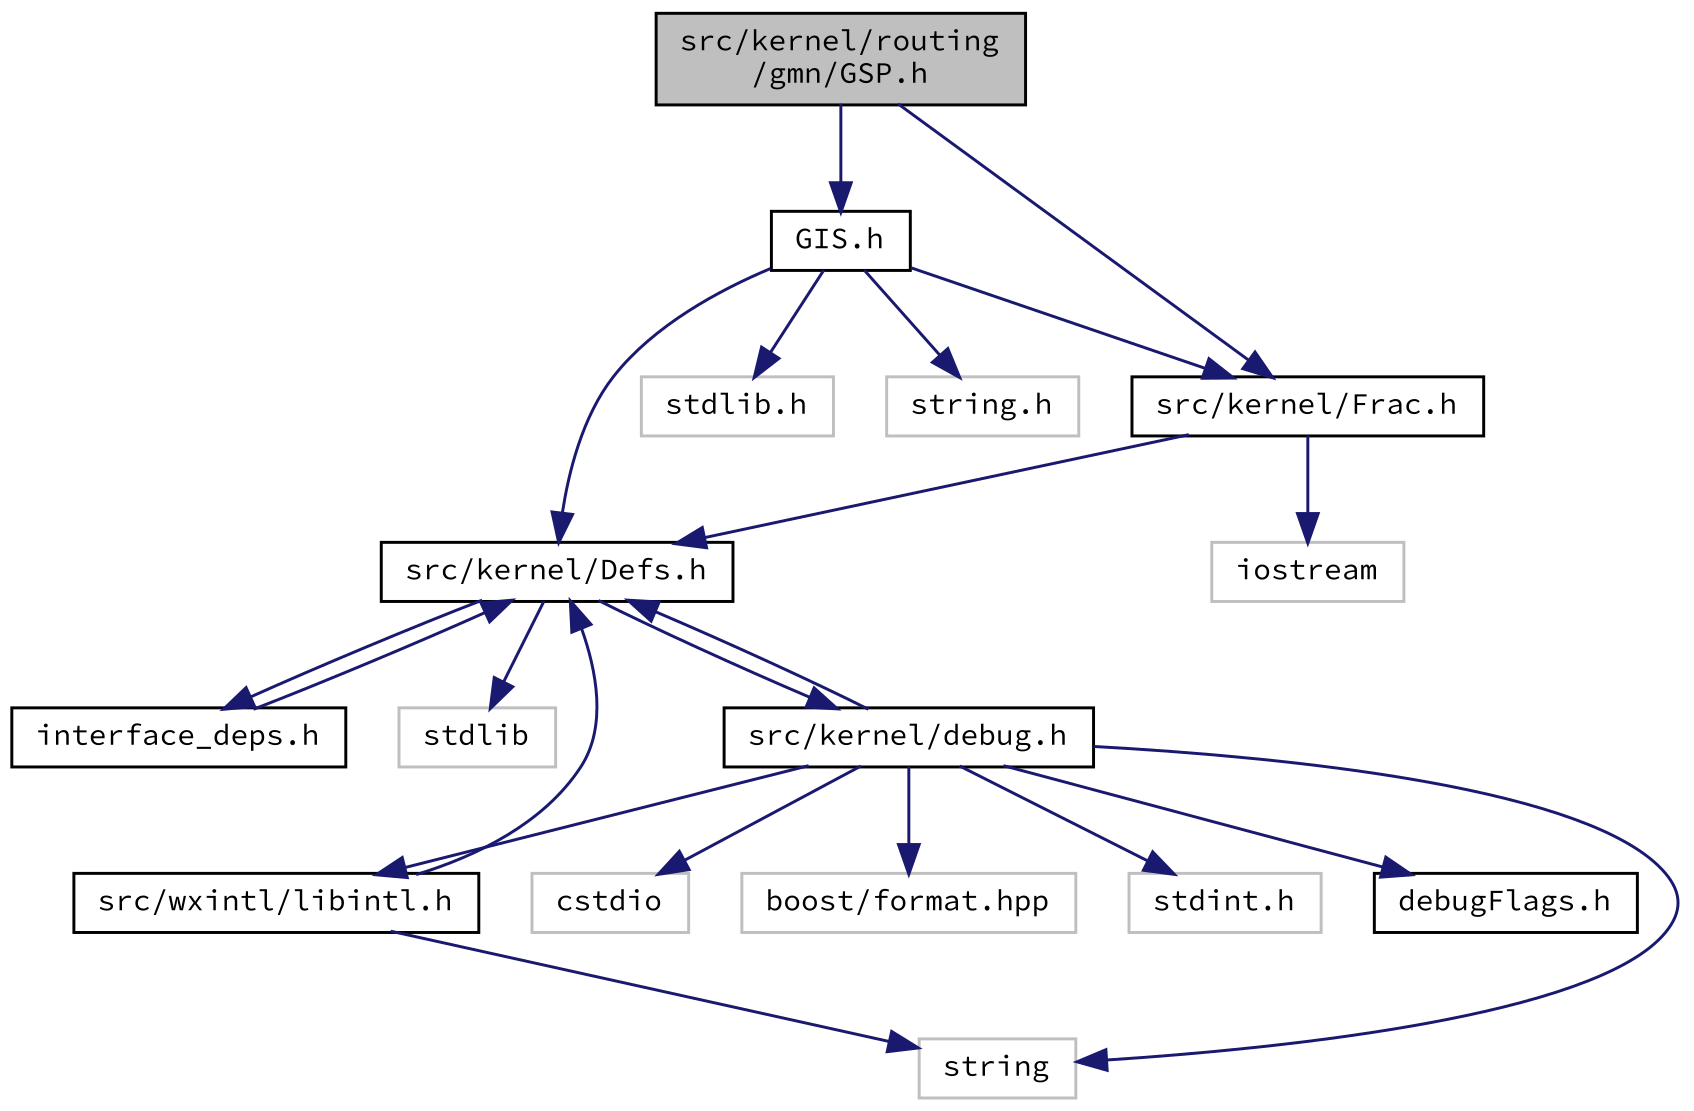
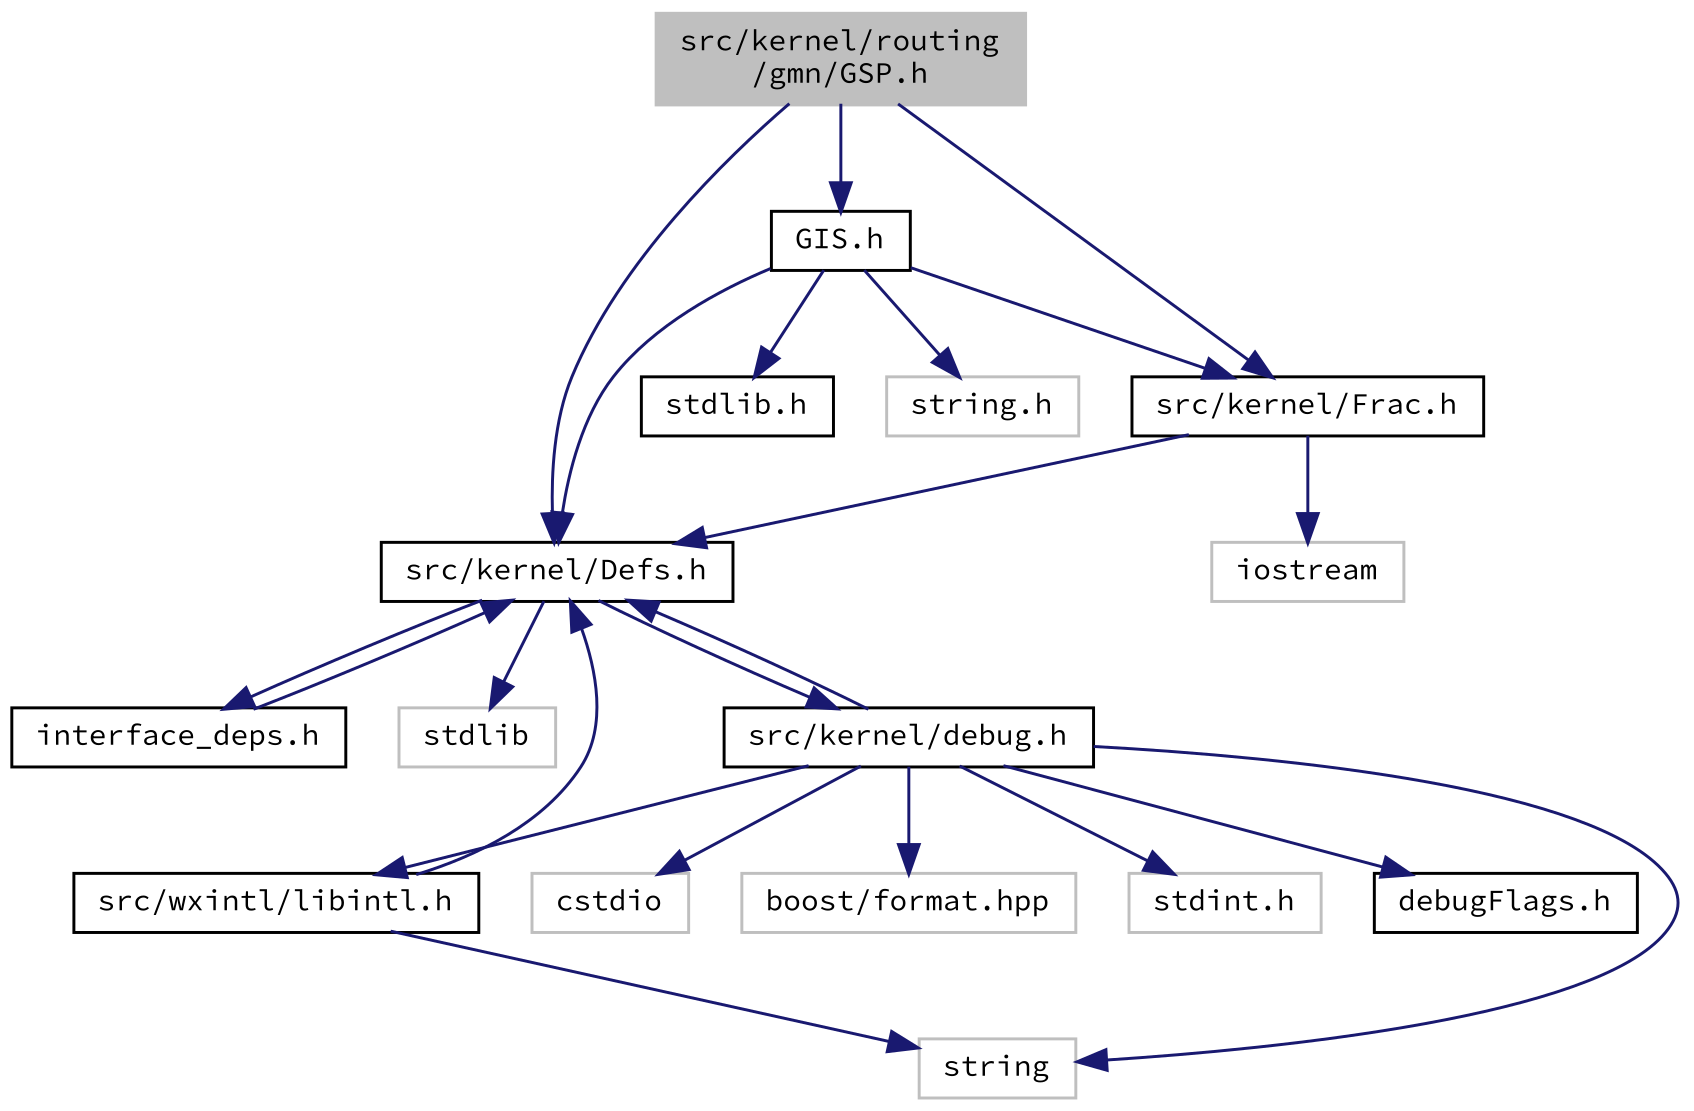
node "src/kernel/routing /gmn/GSP.h": color black -> grey75
edge "src/kernel/routing /gmn/GSP.h" -> "src/kernel/Defs.h": added
node "stdlib.h": color grey75 -> black
